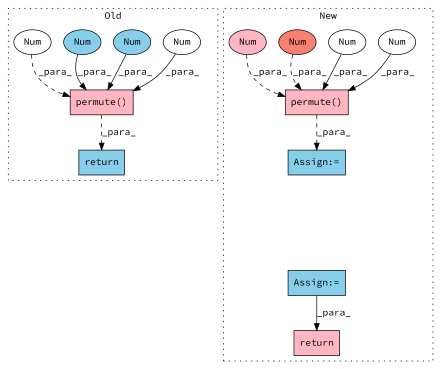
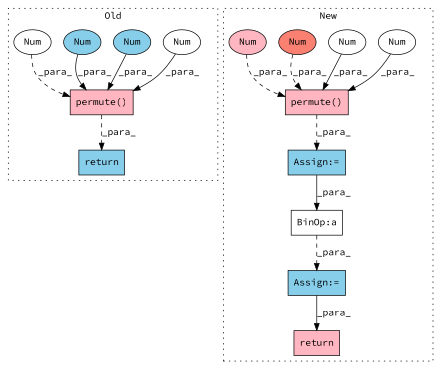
node "BinOp:a": added
